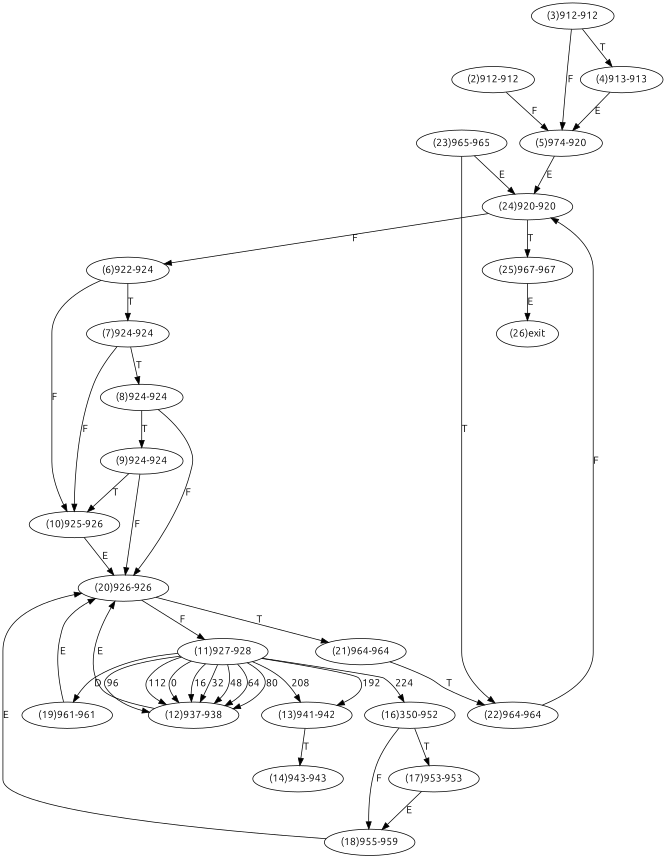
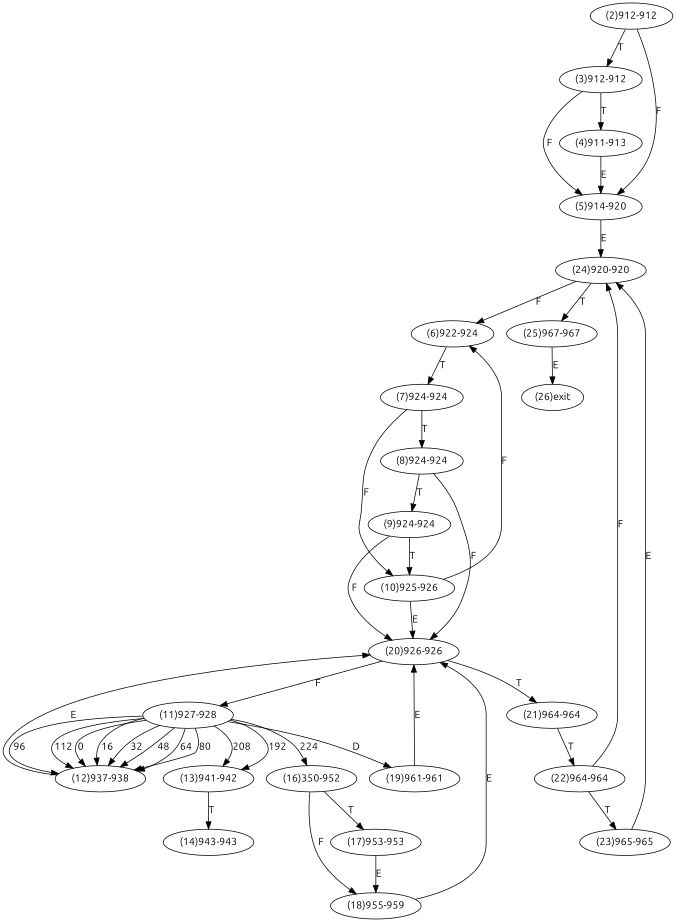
edge "(2)912-912" -> "(3)912-912": added, label "T"
node "(4)913-913": label "(4)913-913" -> "(4)911-913"
node "(5)974-920": label "(5)974-920" -> "(5)914-920"
edge "(6)922-924" -> "(10)925-926": reversed
edge "(23)965-965" -> "(22)964-964": reversed
